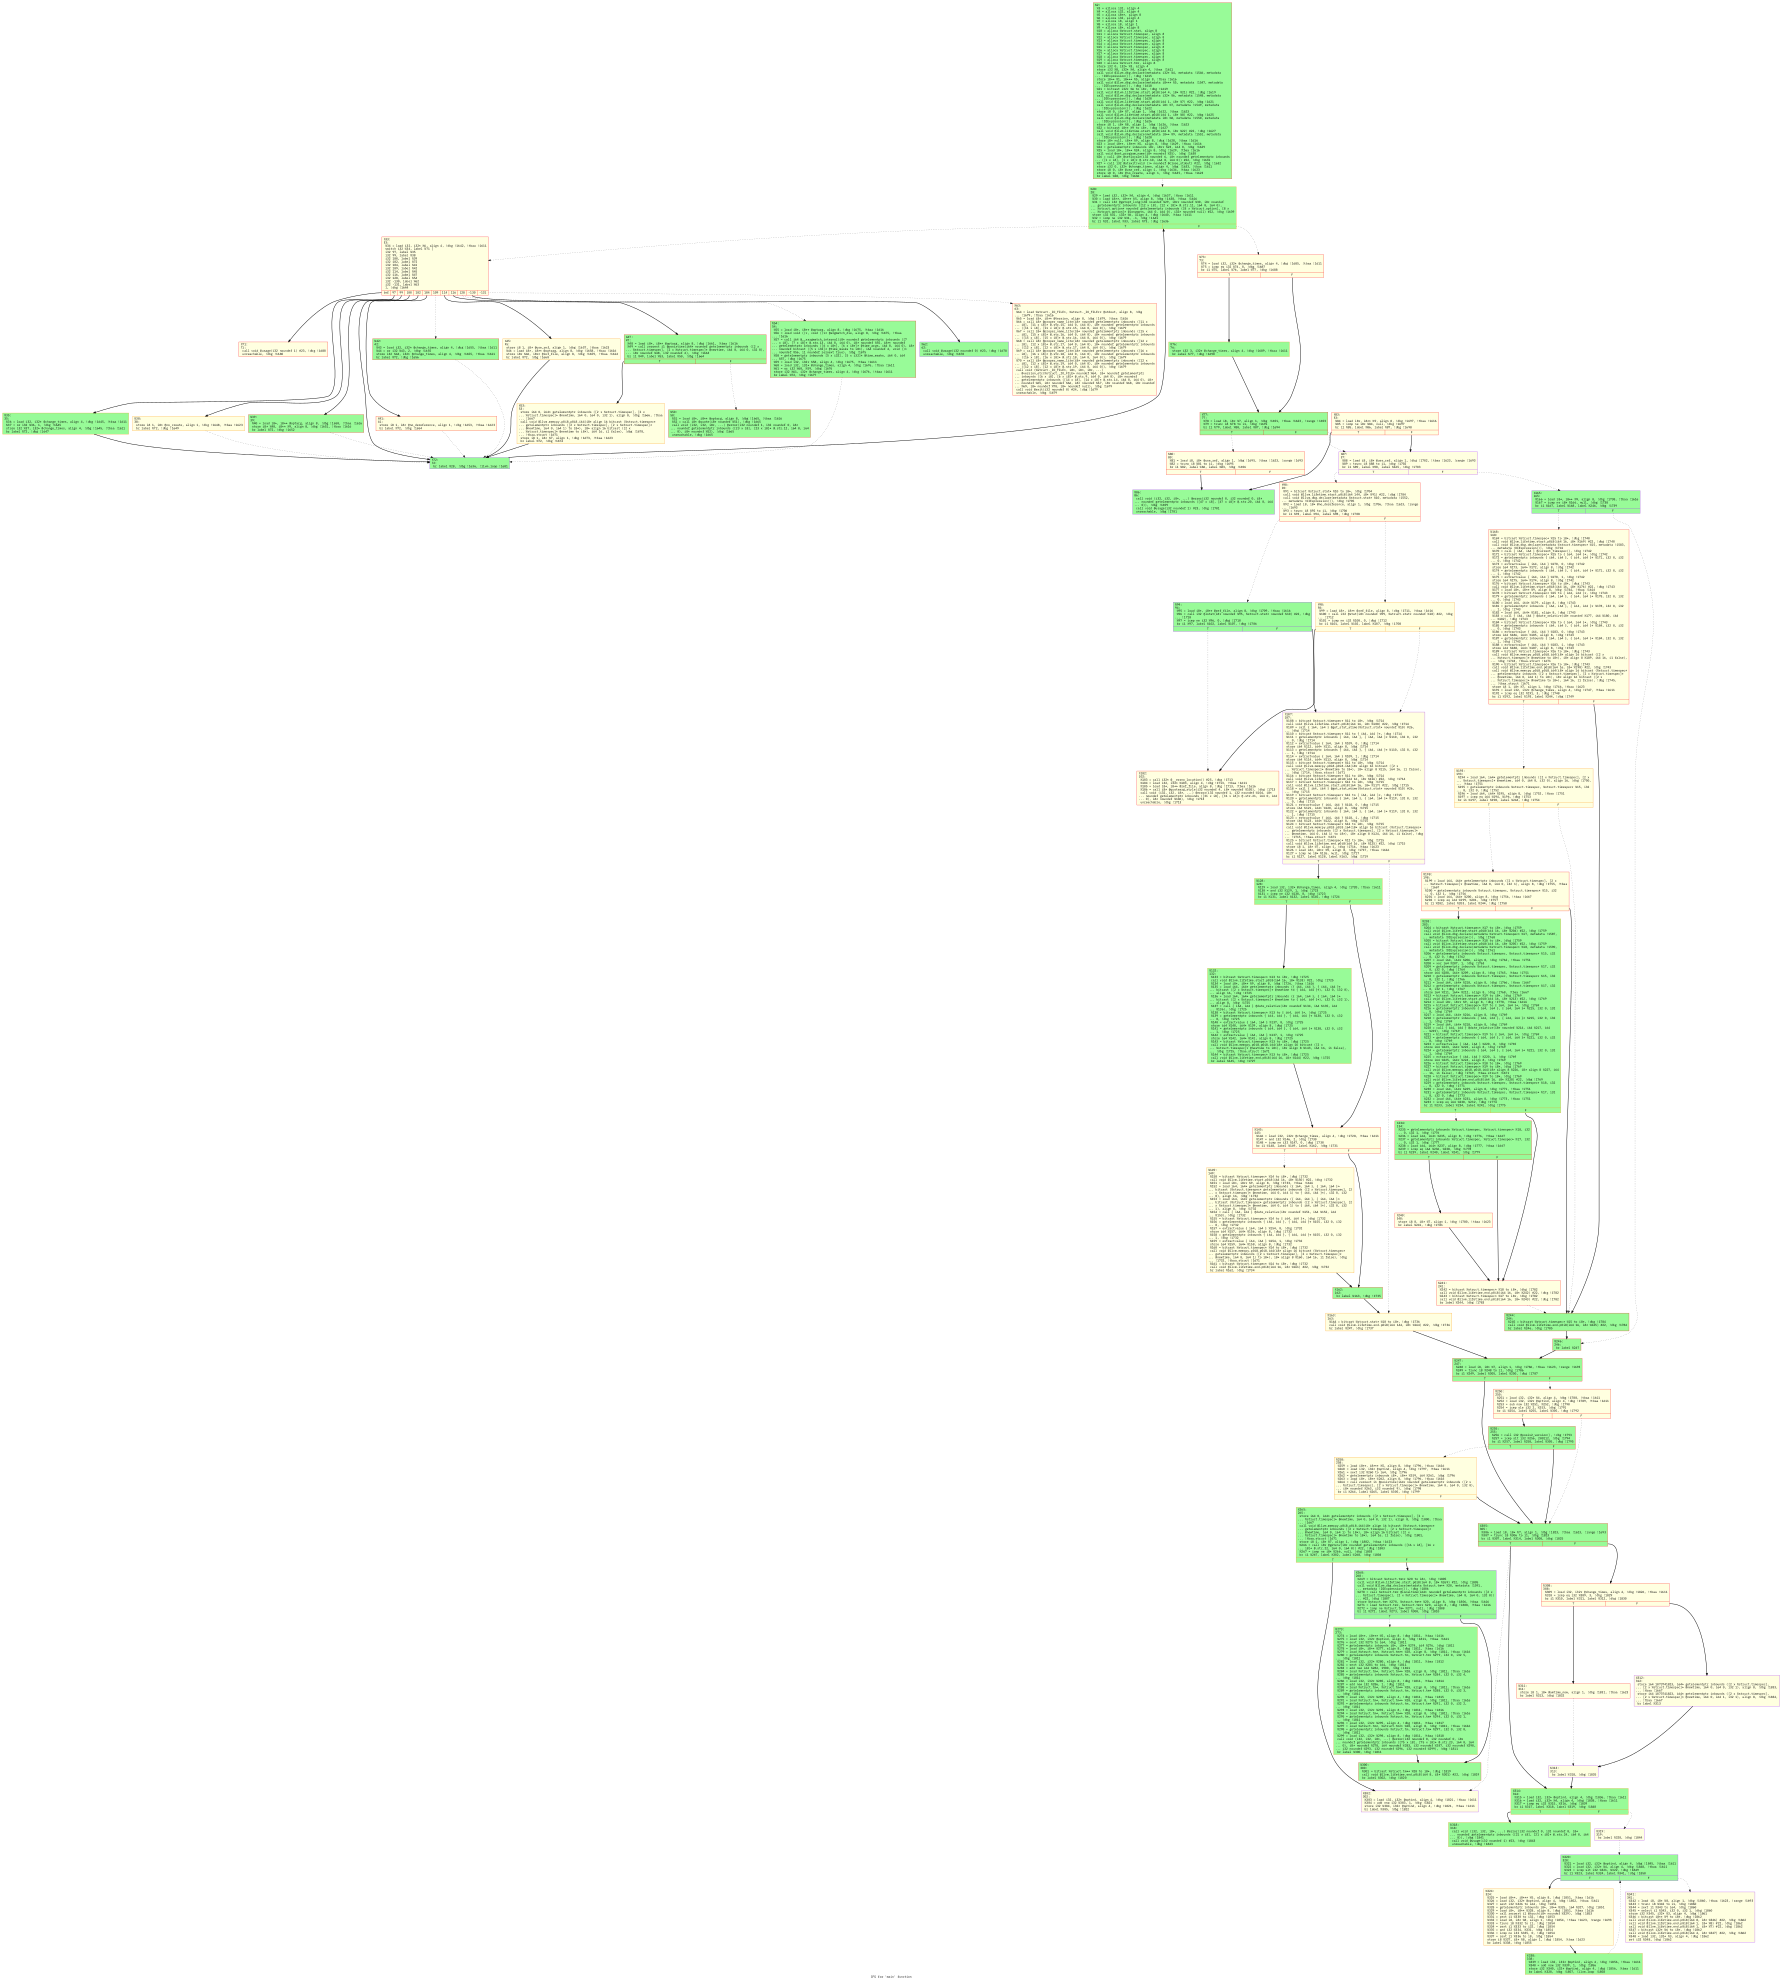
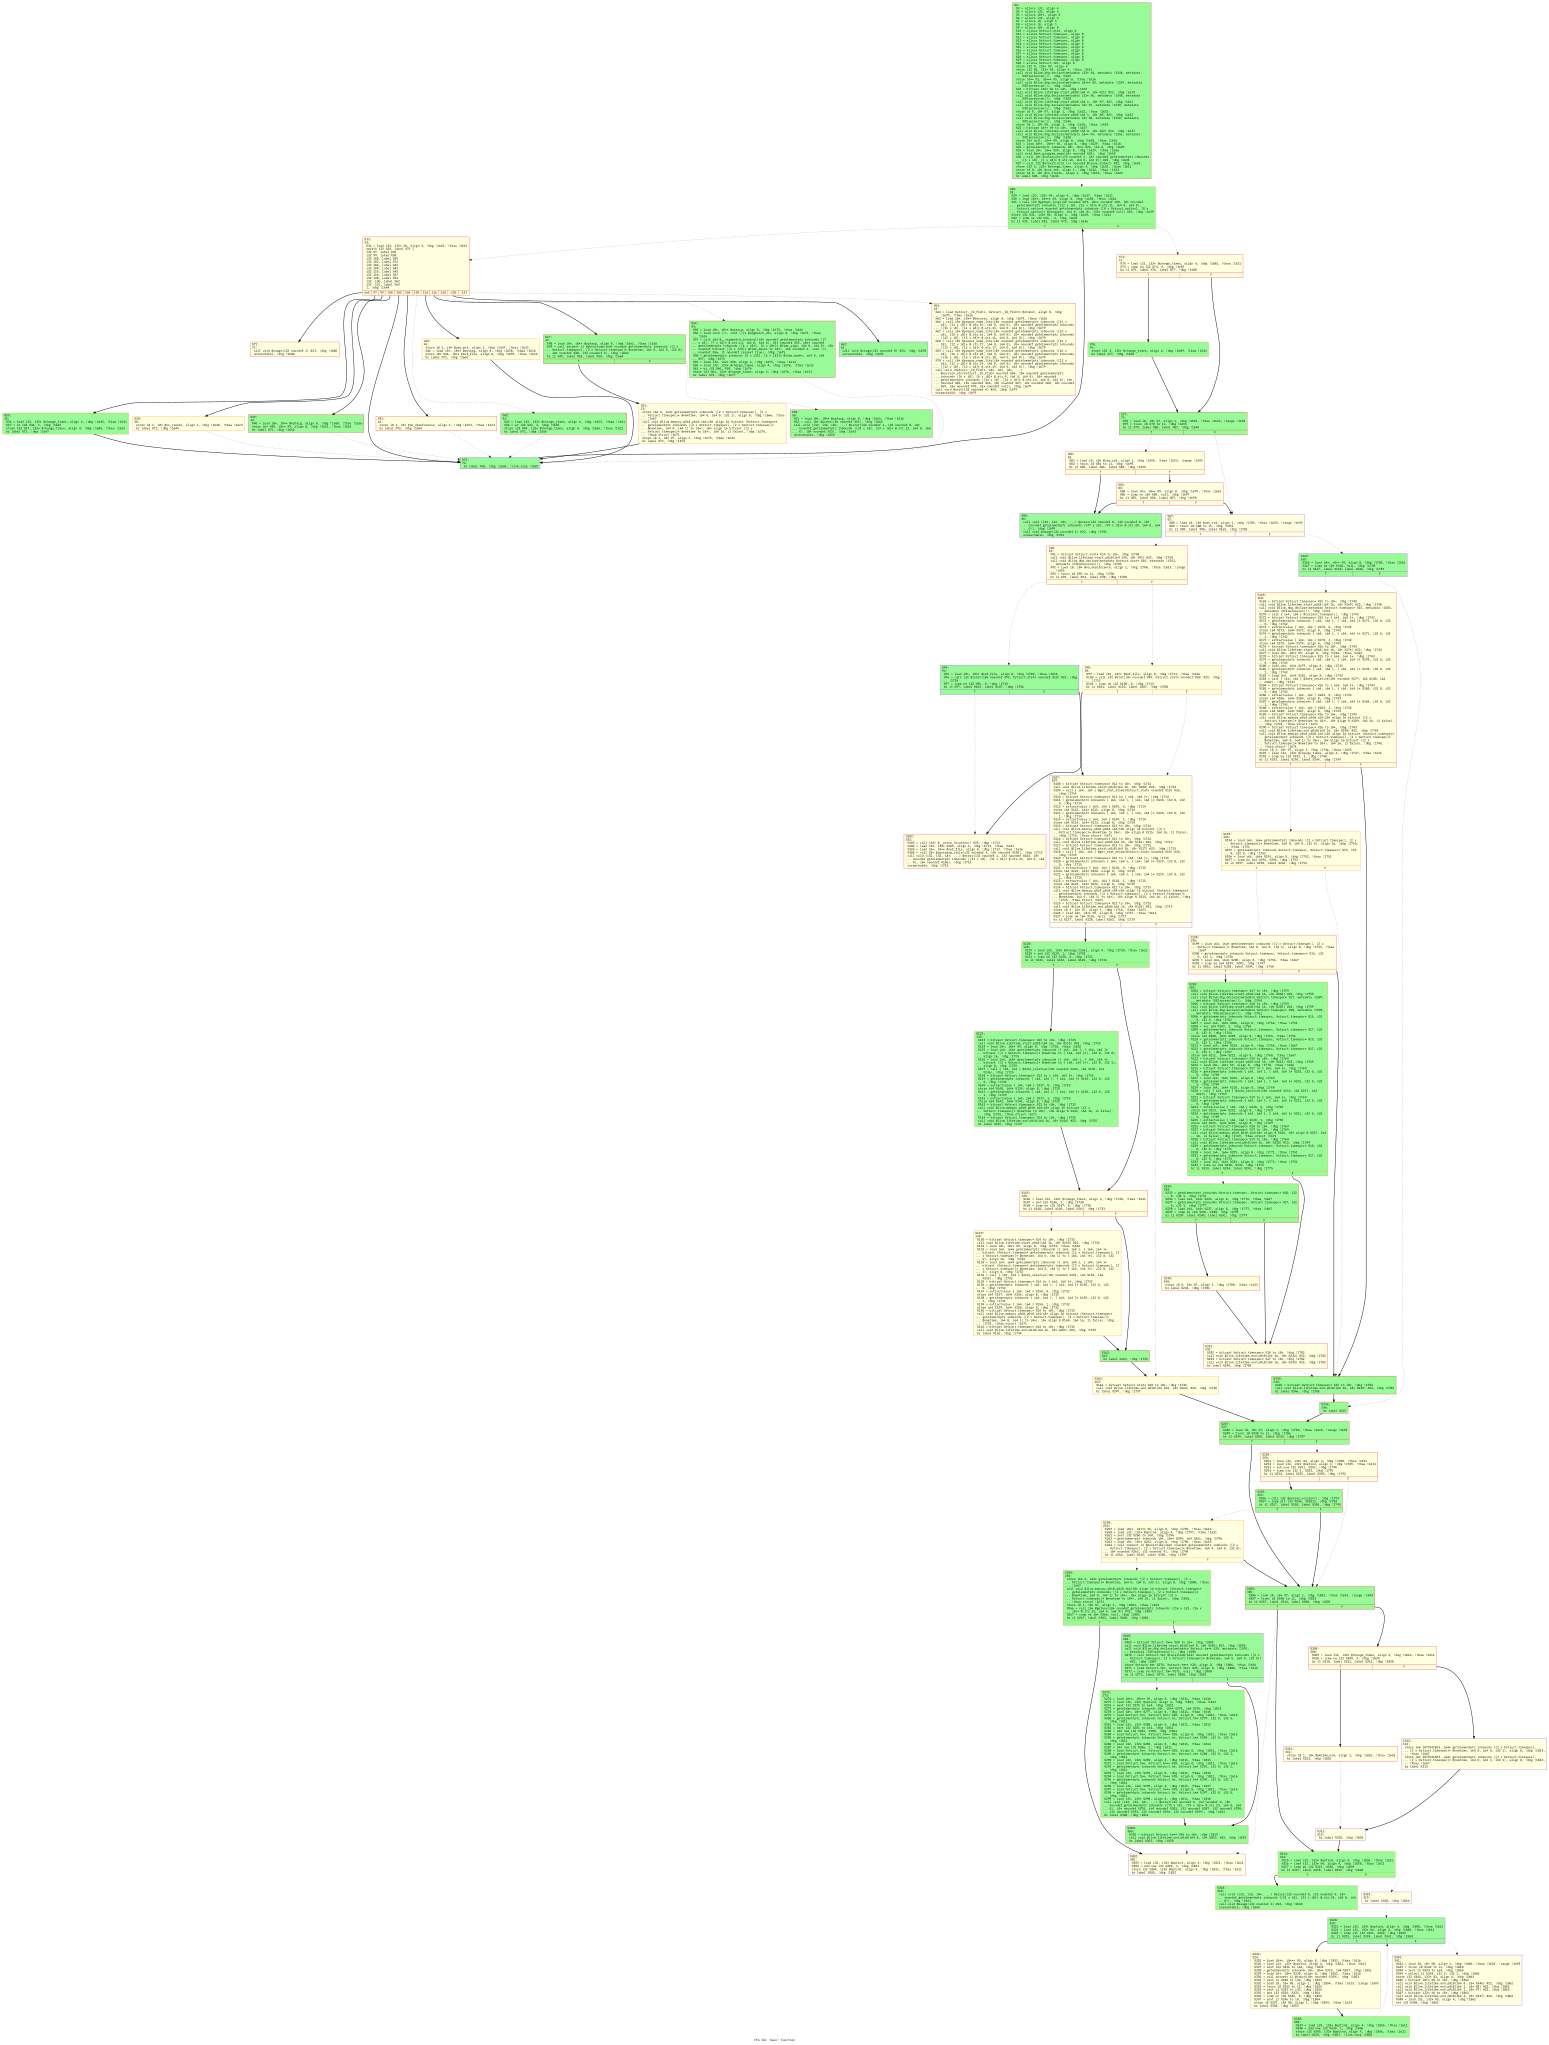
edge "%80:" -> "%83:": added
